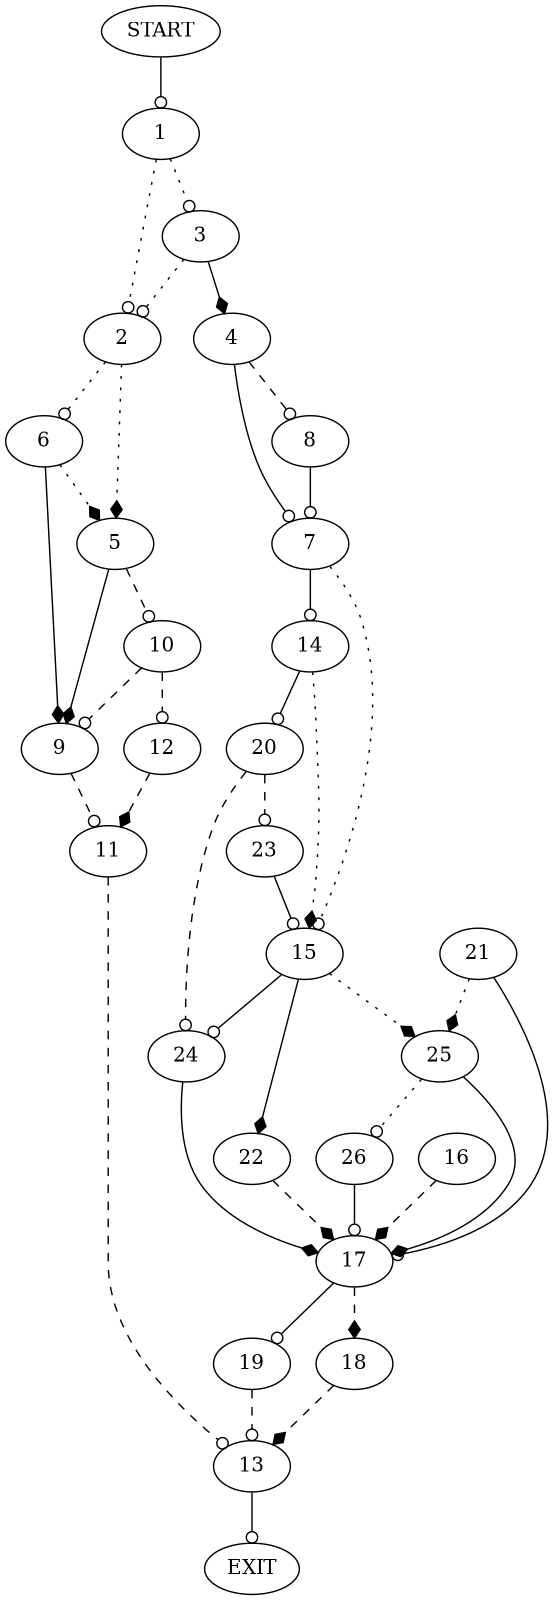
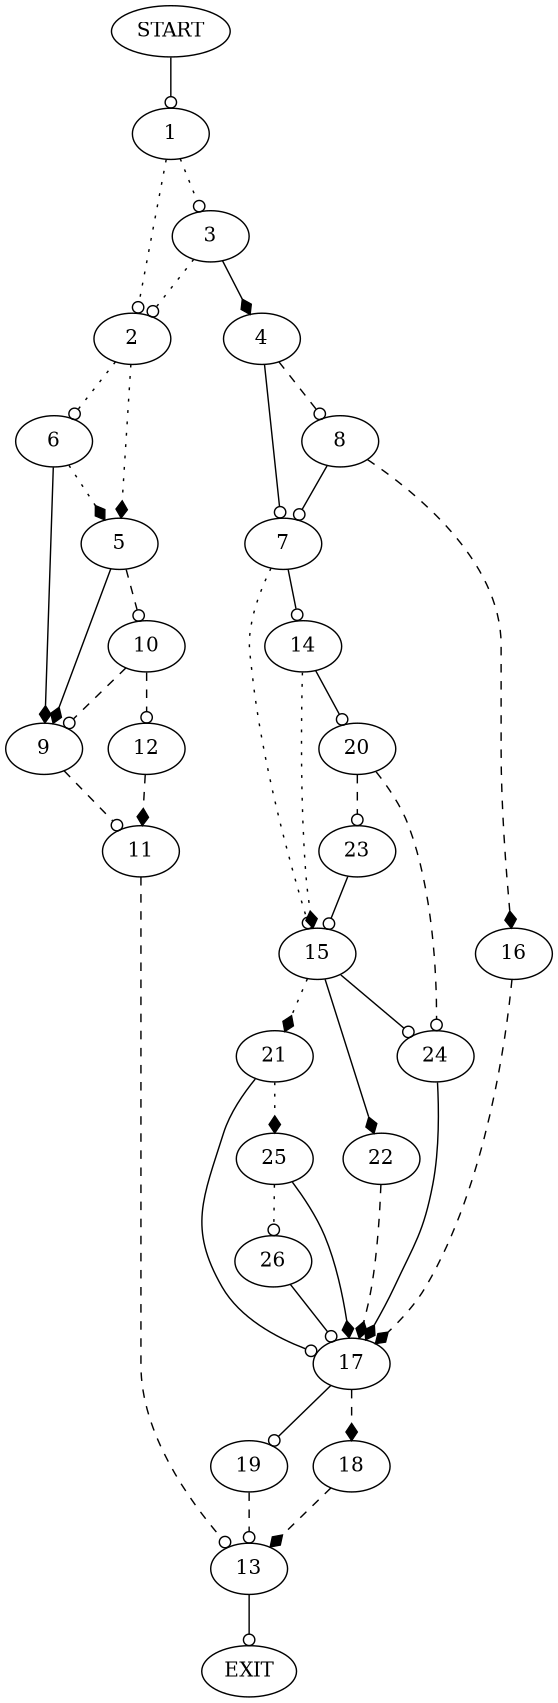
edge "8" -> "16": added
edge "15" -> "25": now "15" -> "21"
